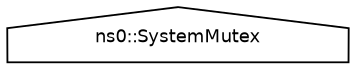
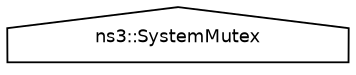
node "ns0::SystemMutex": label "ns0::SystemMutex" -> "ns3::SystemMutex"
